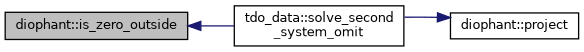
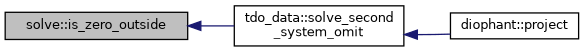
edge "tdo_data::solve_second _system_omit" -> "diophant::project": reversed
node "diophant::is_zero_outside": label "diophant::is_zero_outside" -> "solve::is_zero_outside"
